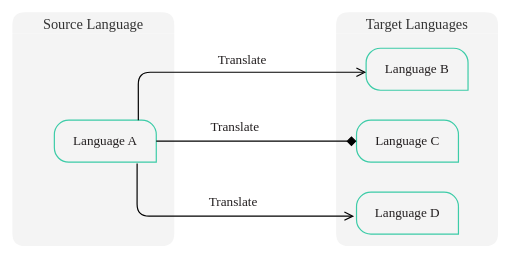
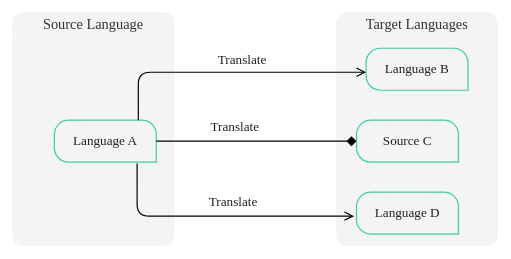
node "Language C": label "Language C" -> "Source C"
